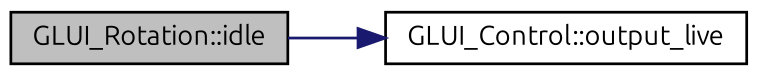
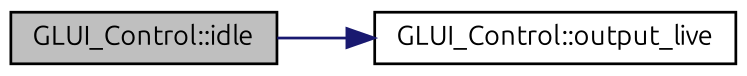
node "GLUI_Rotation::idle": label "GLUI_Rotation::idle" -> "GLUI_Control::idle"
